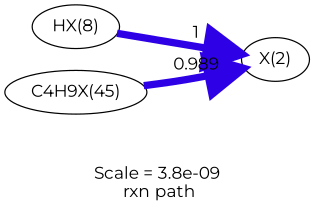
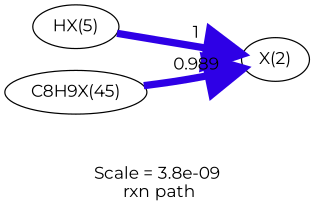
node "HX(8)": label "HX(8)" -> "HX(5)"
node "C4H9X(45)": label "C4H9X(45)" -> "C8H9X(45)"
